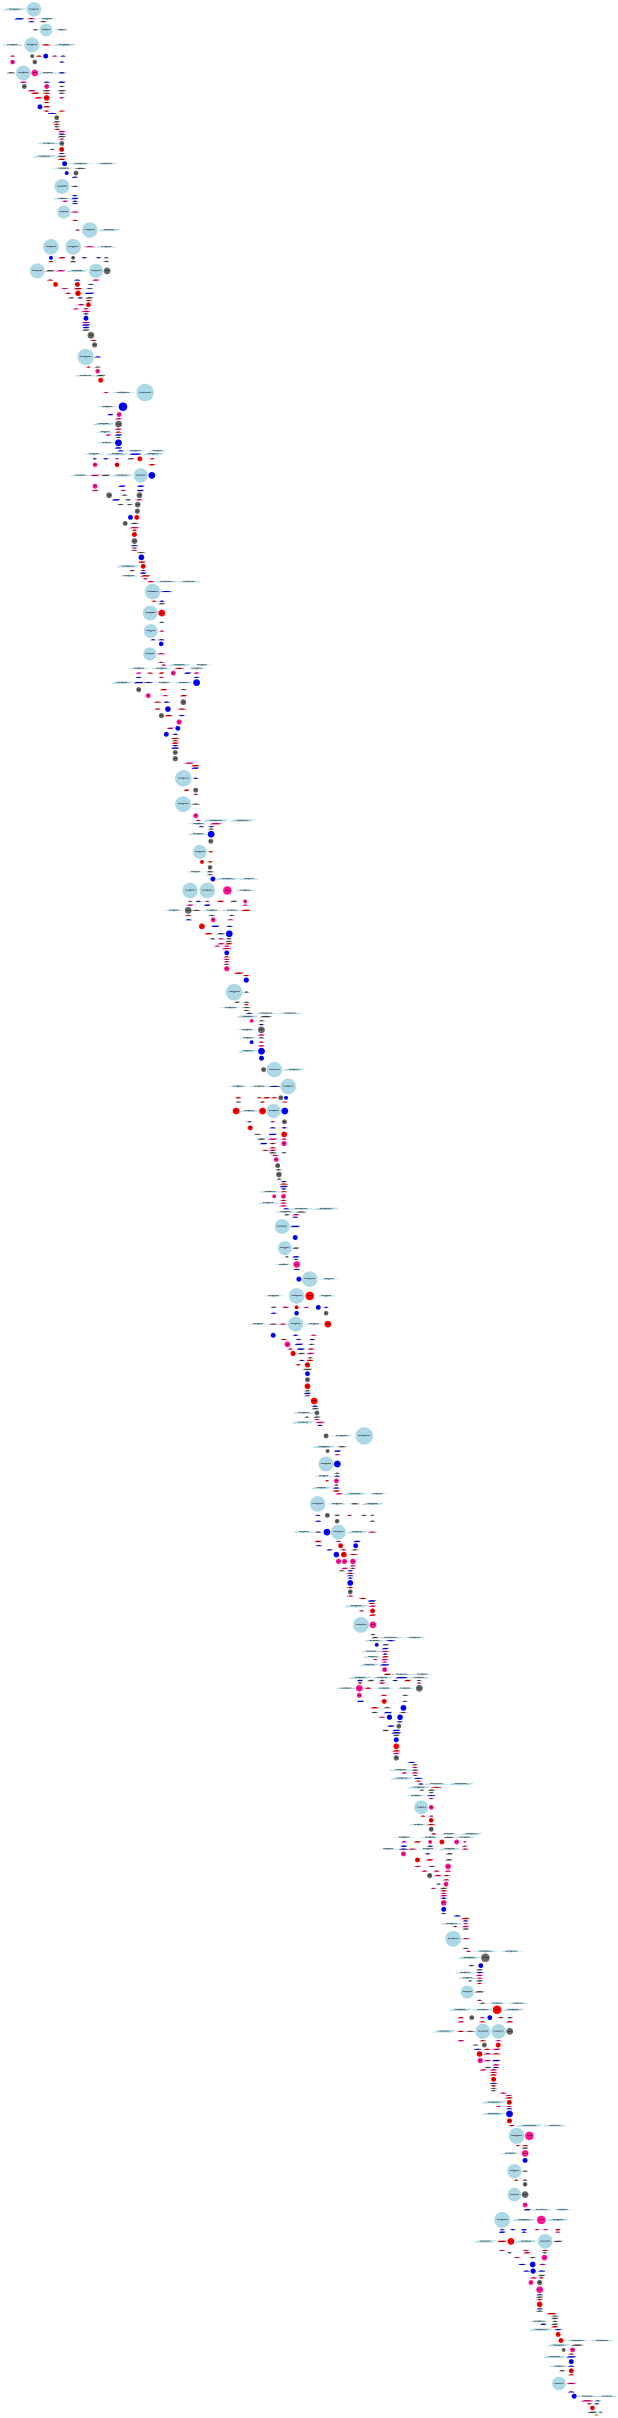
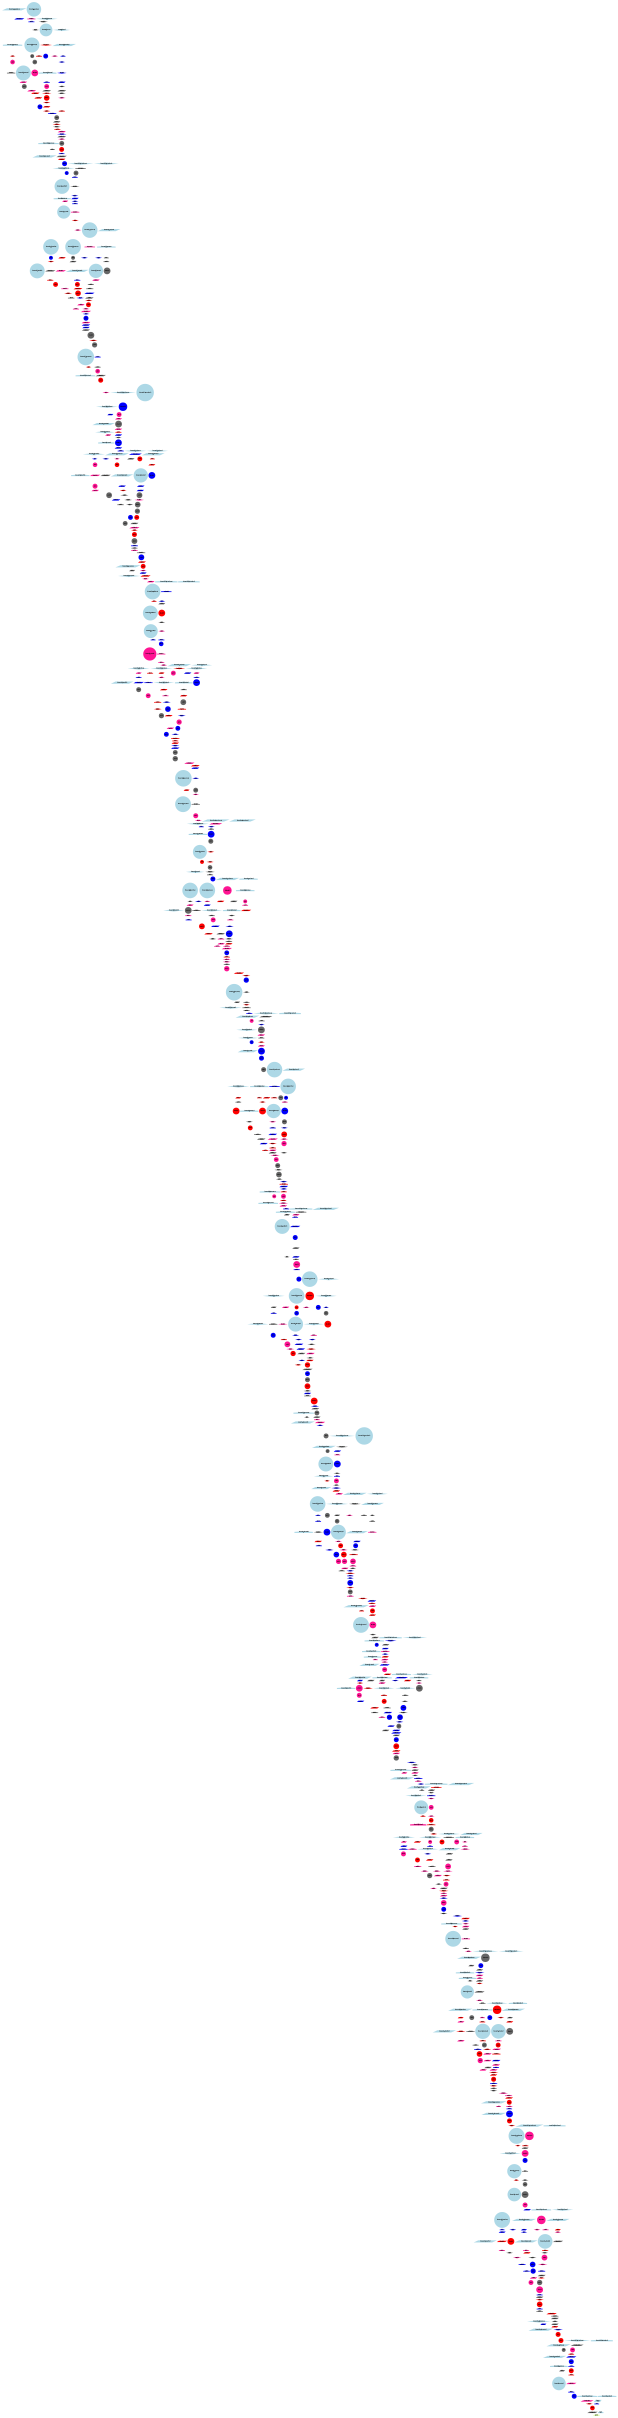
node "transformer.encoder.layer.2.output.dense.bias (768)": fillcolor lightblue -> deeppink
node "transformer.encoder.layer.5.output.dense.weight (768, 3072)": removed
node "transformer.encoder.layer.5.output.dense.bias (768)": removed
node "transformer.encoder.layer.8.output.dense.bias (768)": fillcolor lightblue -> deeppink
node "transformer.encoder.layer.9.attention.self.value.bias (768)": removed
